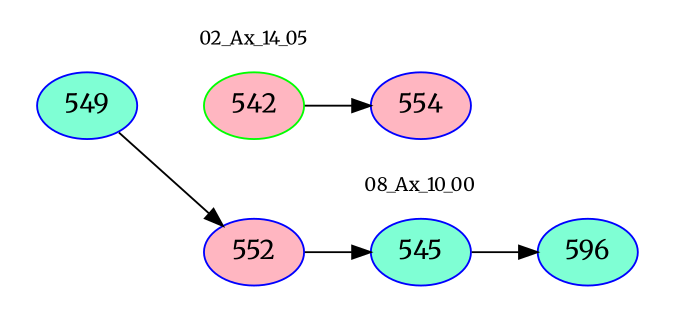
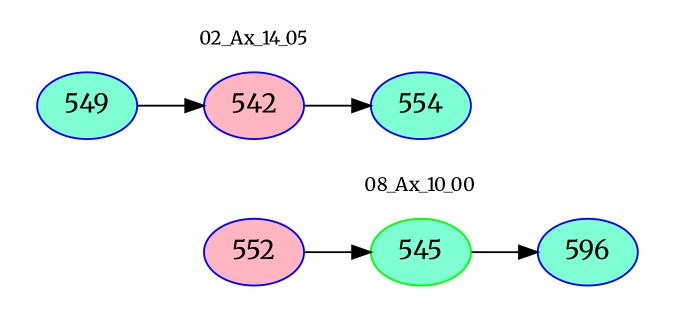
node "542": color green -> blue
node "554": fillcolor lightpink -> aquamarine
edge "549" -> "552": now "549" -> "542"
node "545": color blue -> green
